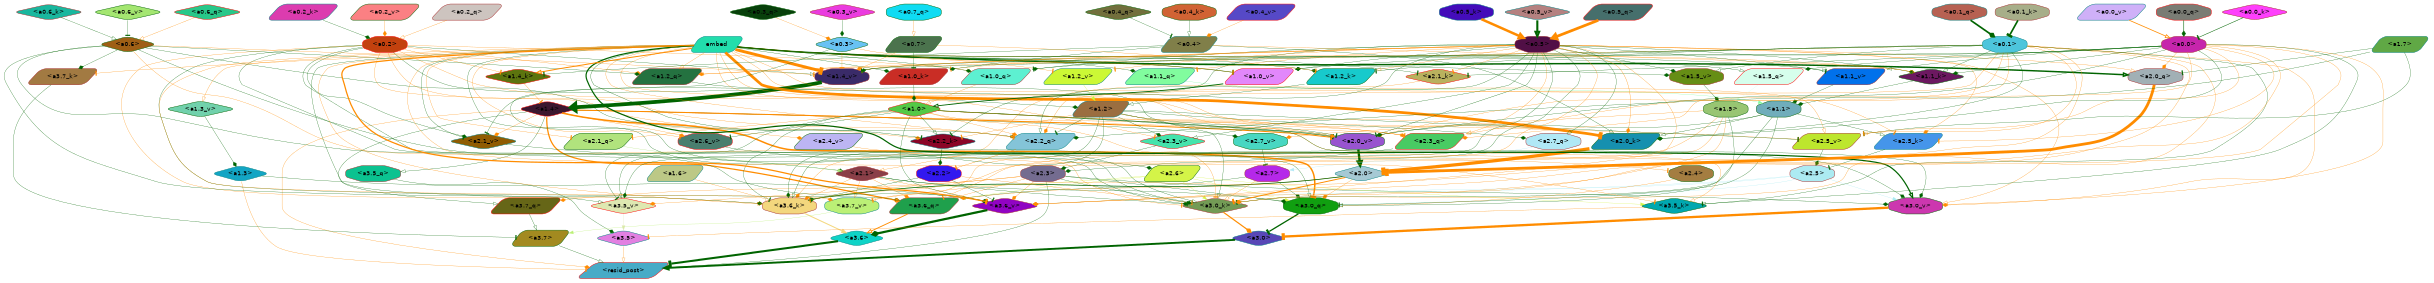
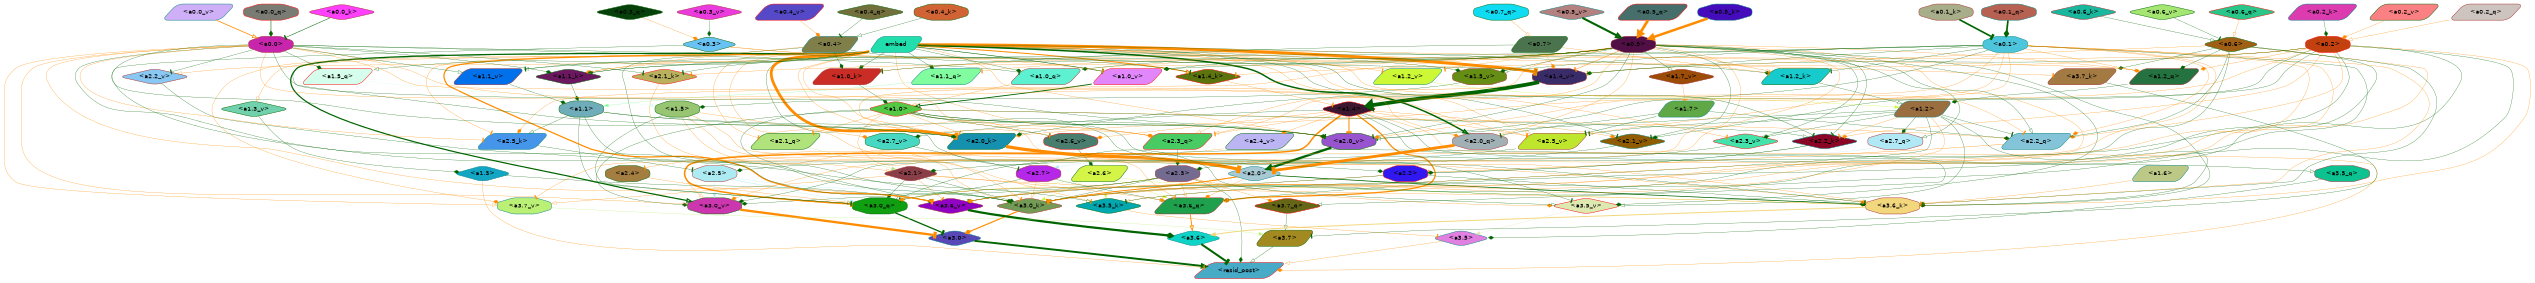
node "<a2.2_v>": added
node "<a1.7_v>": added
node "<a3.7_q>": shape parallelogram -> diamond
